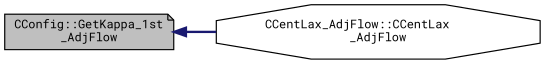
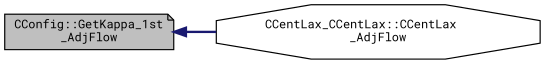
node "CCentLax_AdjFlow::CCentLax _AdjFlow": label "CCentLax_AdjFlow::CCentLax _AdjFlow" -> "CCentLax_CCentLax::CCentLax _AdjFlow"
